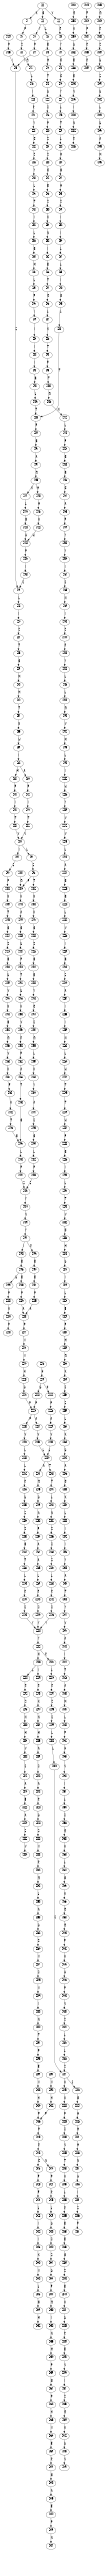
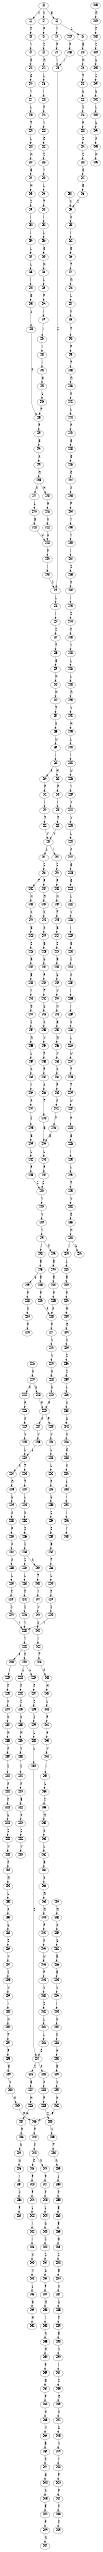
edge "S46" -> "S50": now "S46" -> "S54"
edge "S96" -> "S107": now "S96" -> "S101"
edge "S314" -> "S319": now "S310" -> "S319"
edge "S400" -> "S404": now "S260" -> "S404"
edge "S285" -> "S288": now "S284" -> "S288"
node "S390": added
edge "S419" -> "S423": added, label "Y"
